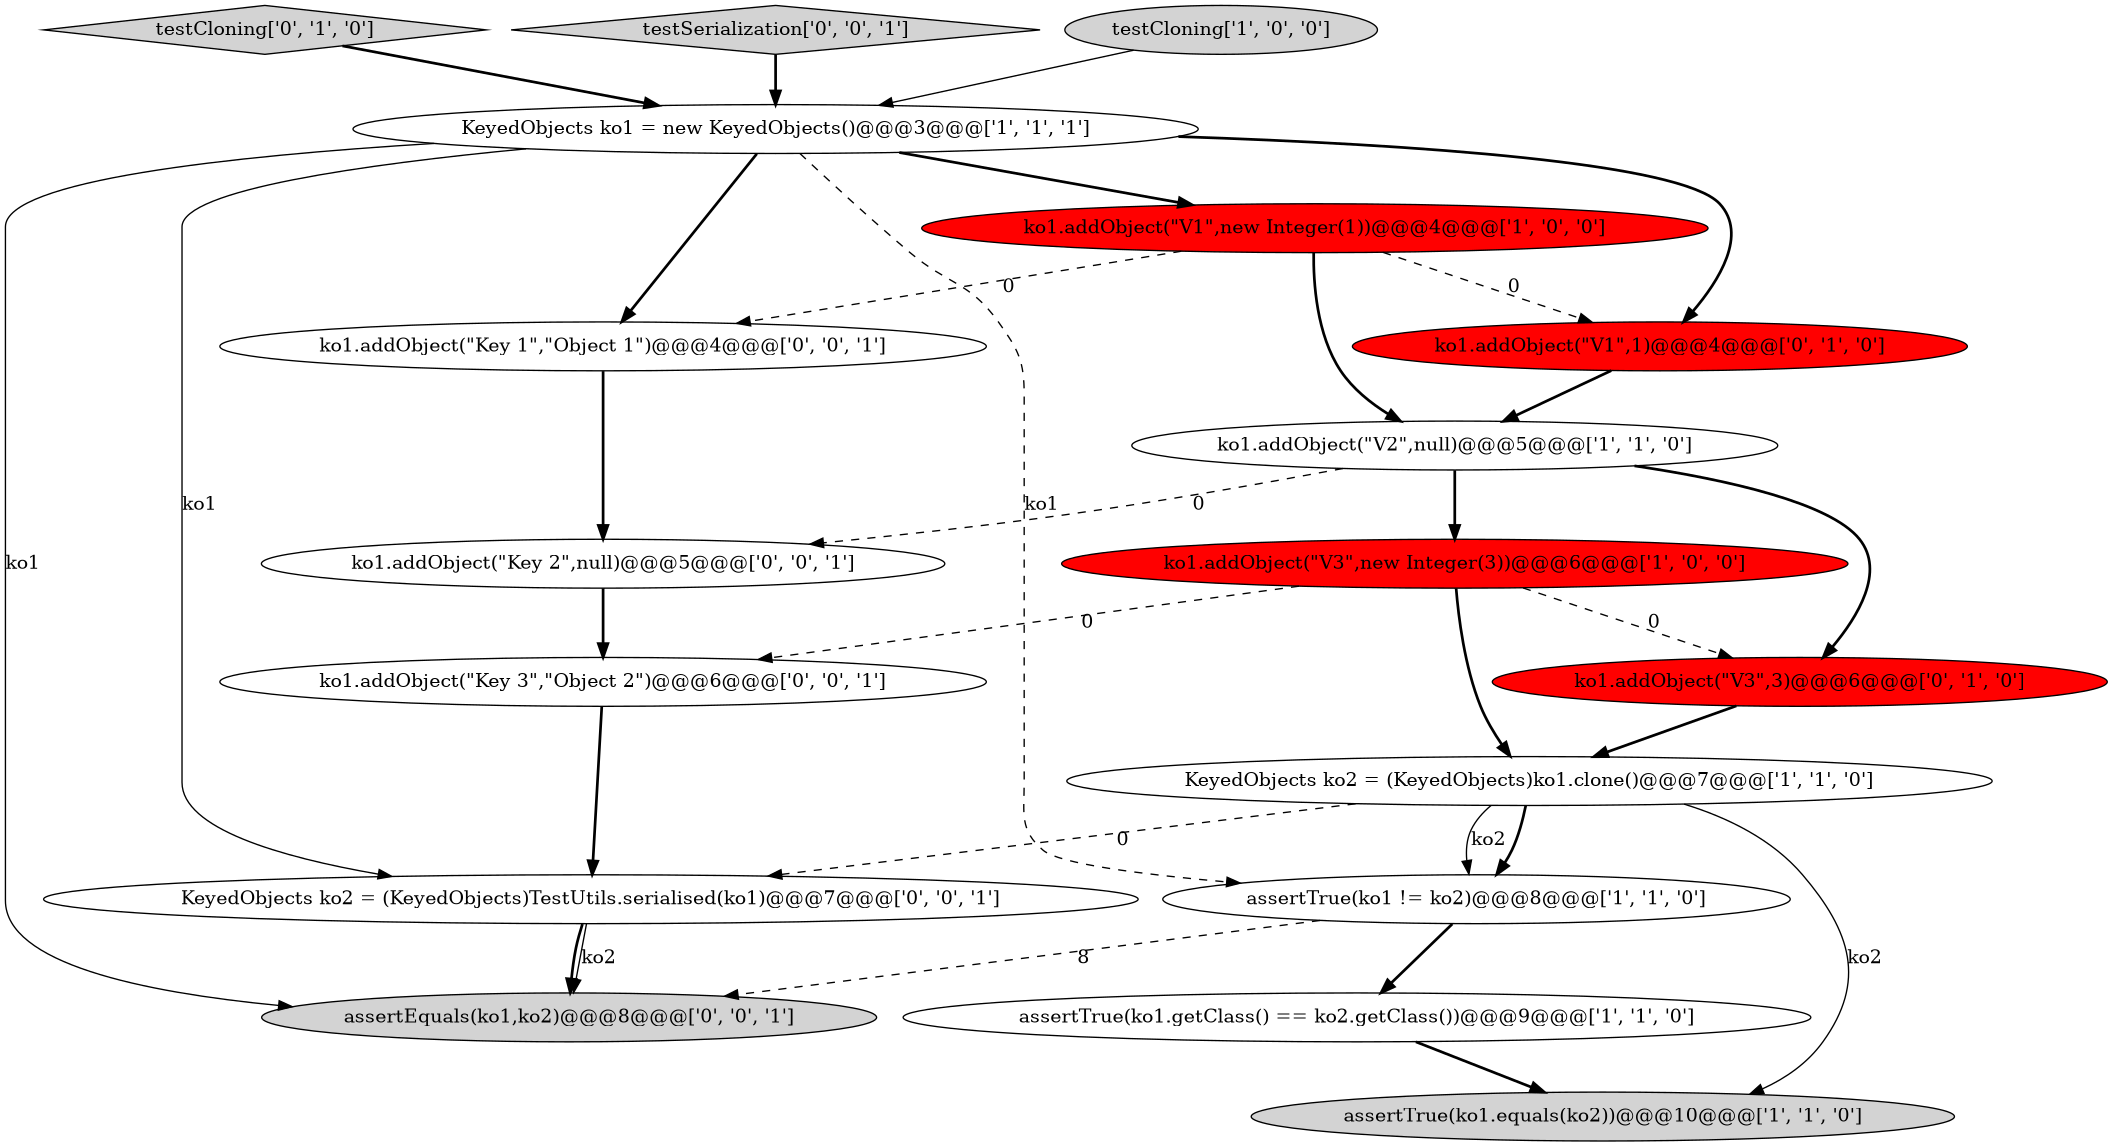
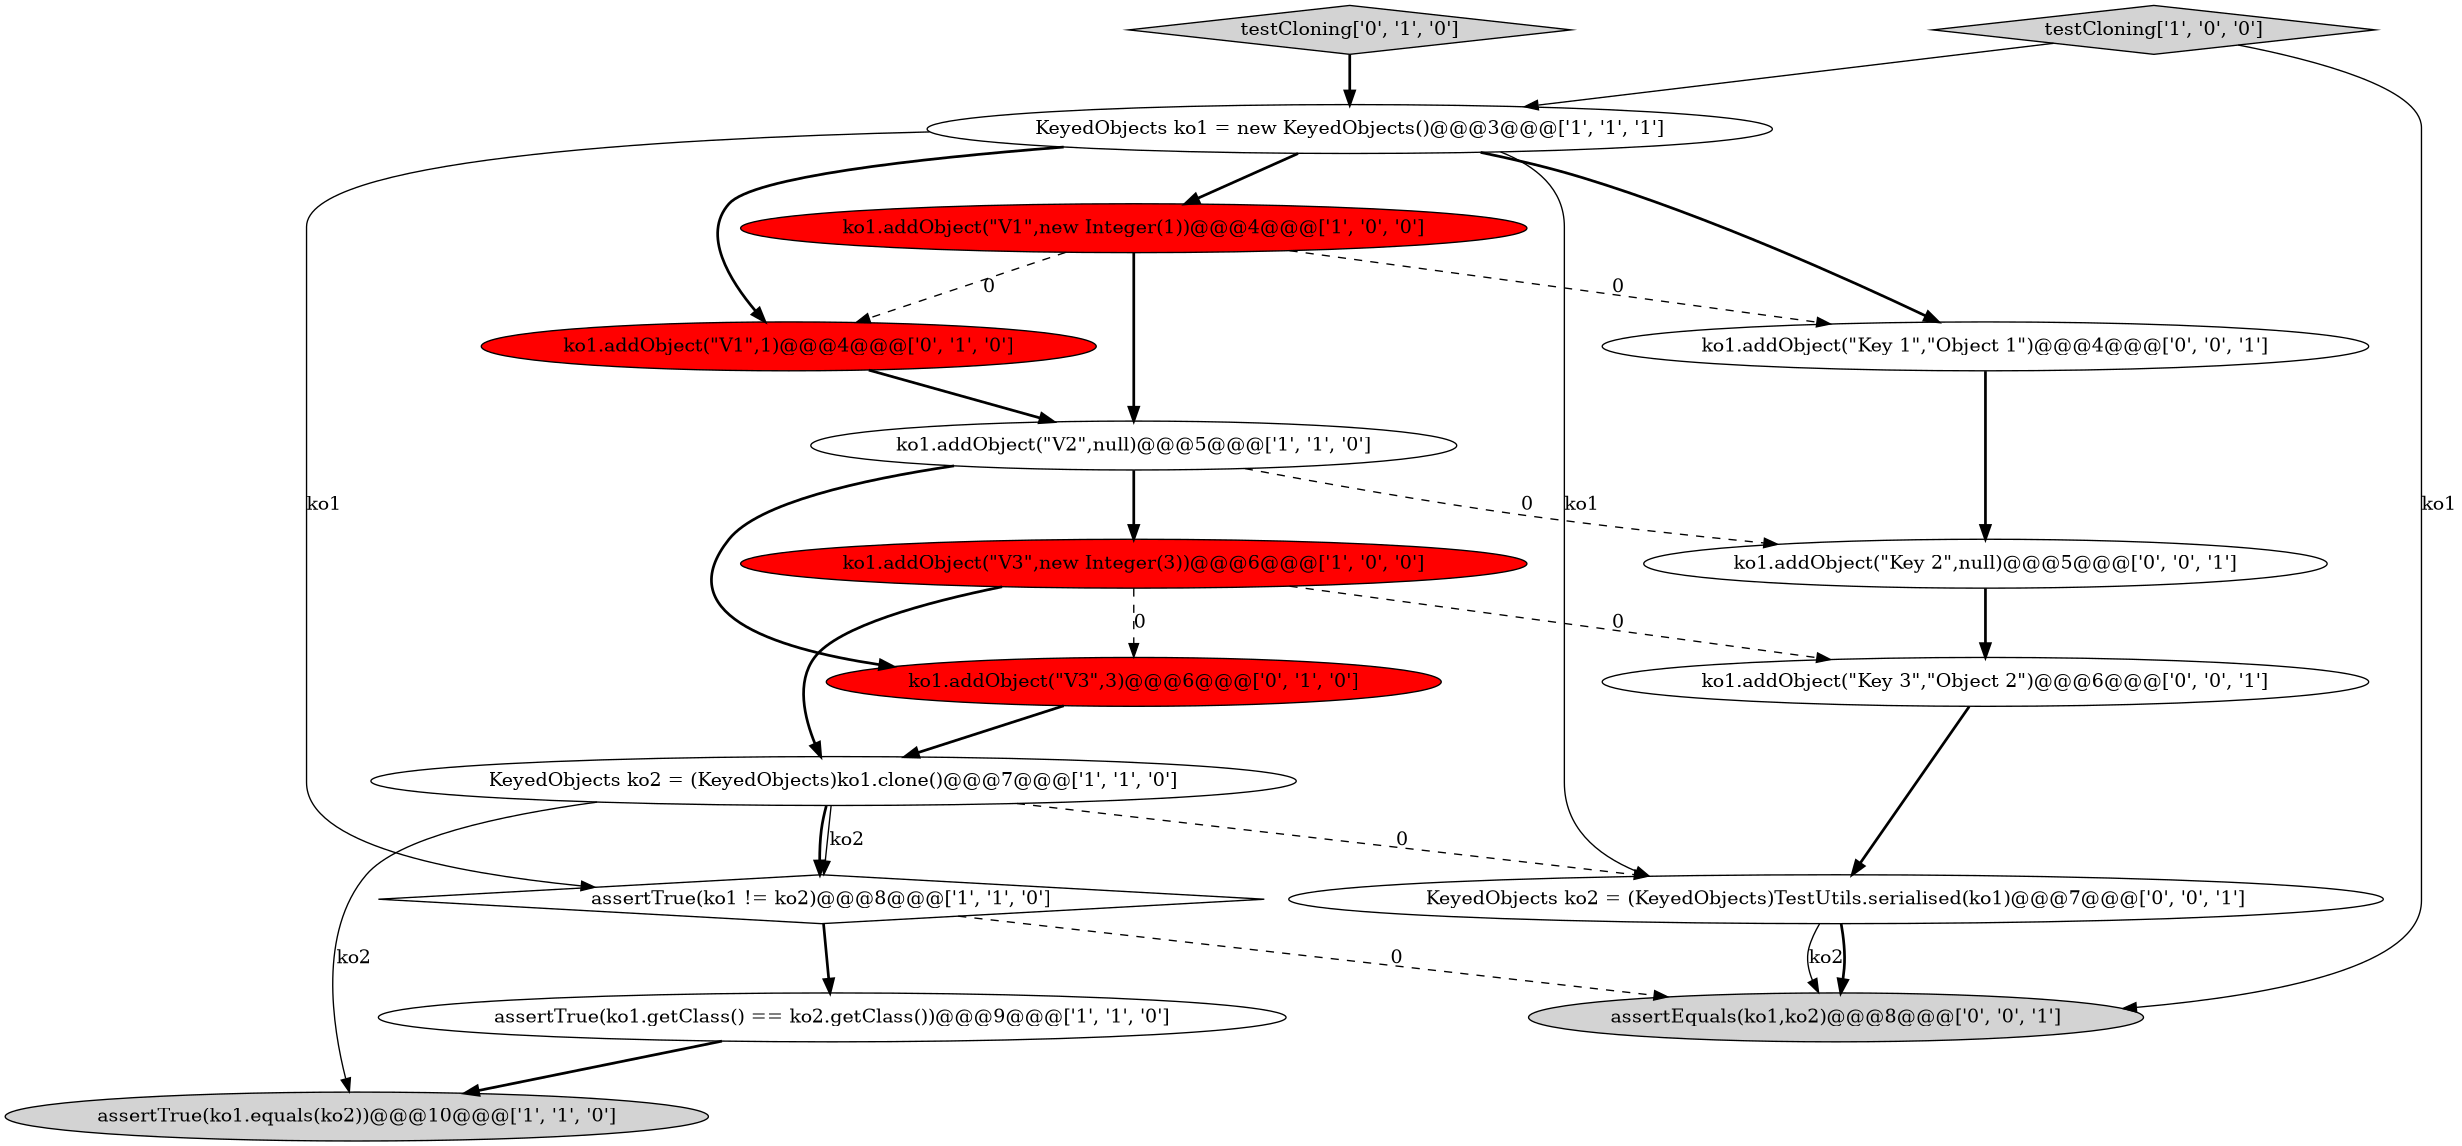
node "testSerialization['0', '0', '1']": removed
node "testCloning['1', '0', '0']": shape ellipse -> diamond
edge "KeyedObjects ko1 = new KeyedObjects()@@@3@@@['1', '1', '1']" -> "assertEquals(ko1,ko2)@@@8@@@['0', '0', '1']": now "testCloning['1', '0', '0']" -> "assertEquals(ko1,ko2)@@@8@@@['0', '0', '1']"
edge "KeyedObjects ko1 = new KeyedObjects()@@@3@@@['1', '1', '1']" -> "assertTrue(ko1 != ko2)@@@8@@@['1', '1', '0']": style dashed -> solid
node "assertTrue(ko1 != ko2)@@@8@@@['1', '1', '0']": shape ellipse -> diamond
edge "assertTrue(ko1 != ko2)@@@8@@@['1', '1', '0']" -> "assertEquals(ko1,ko2)@@@8@@@['0', '0', '1']": label "8" -> "0"
